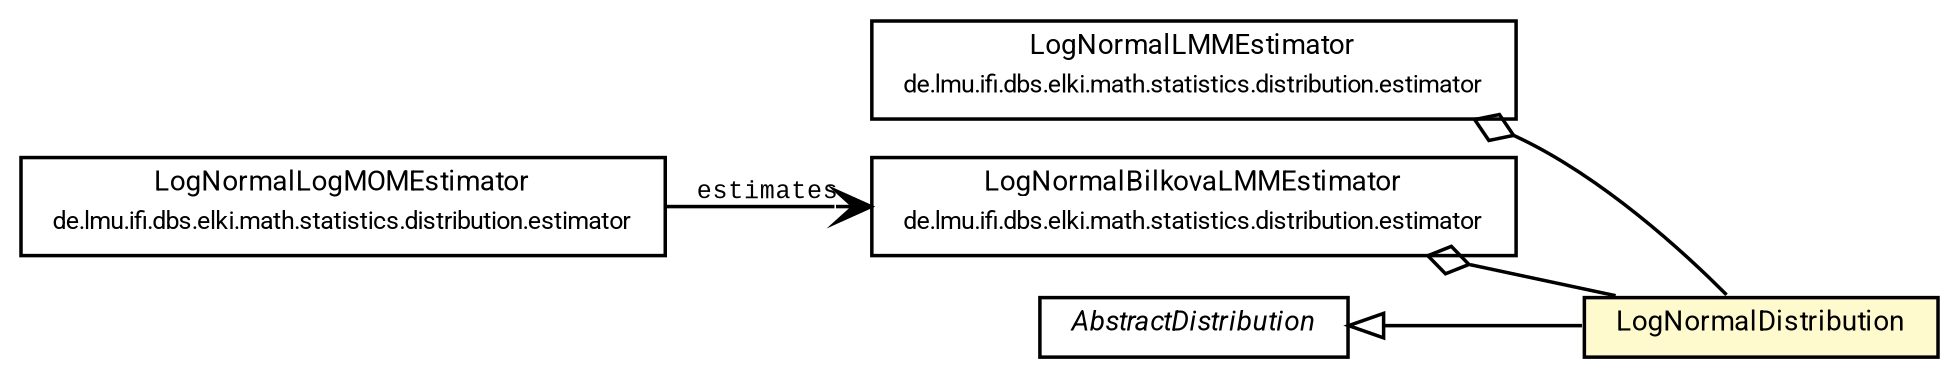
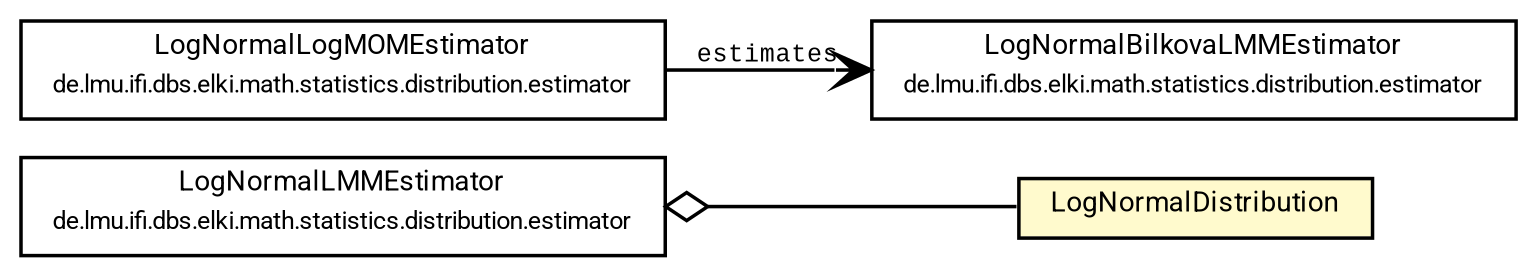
edge "LogNormalDistribution" -> "LogNormalBilkovaLMMEstimator": removed
node "AbstractDistribution": removed
